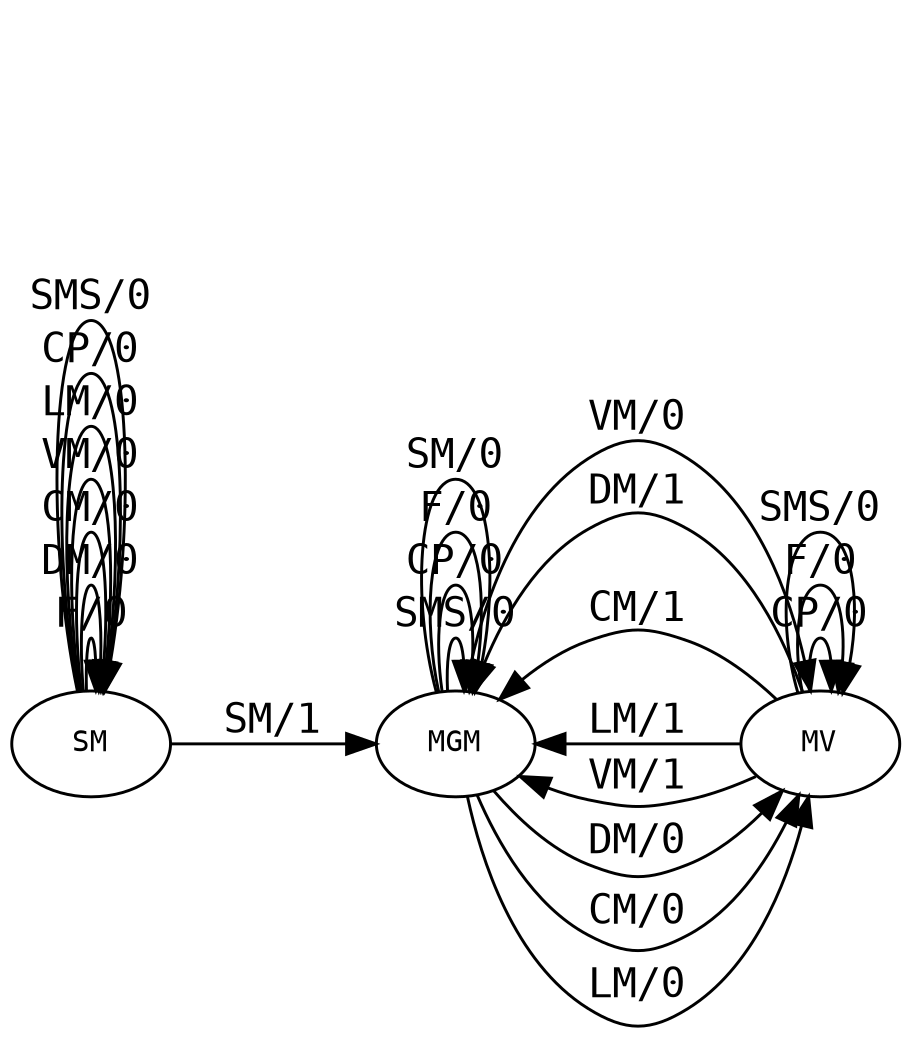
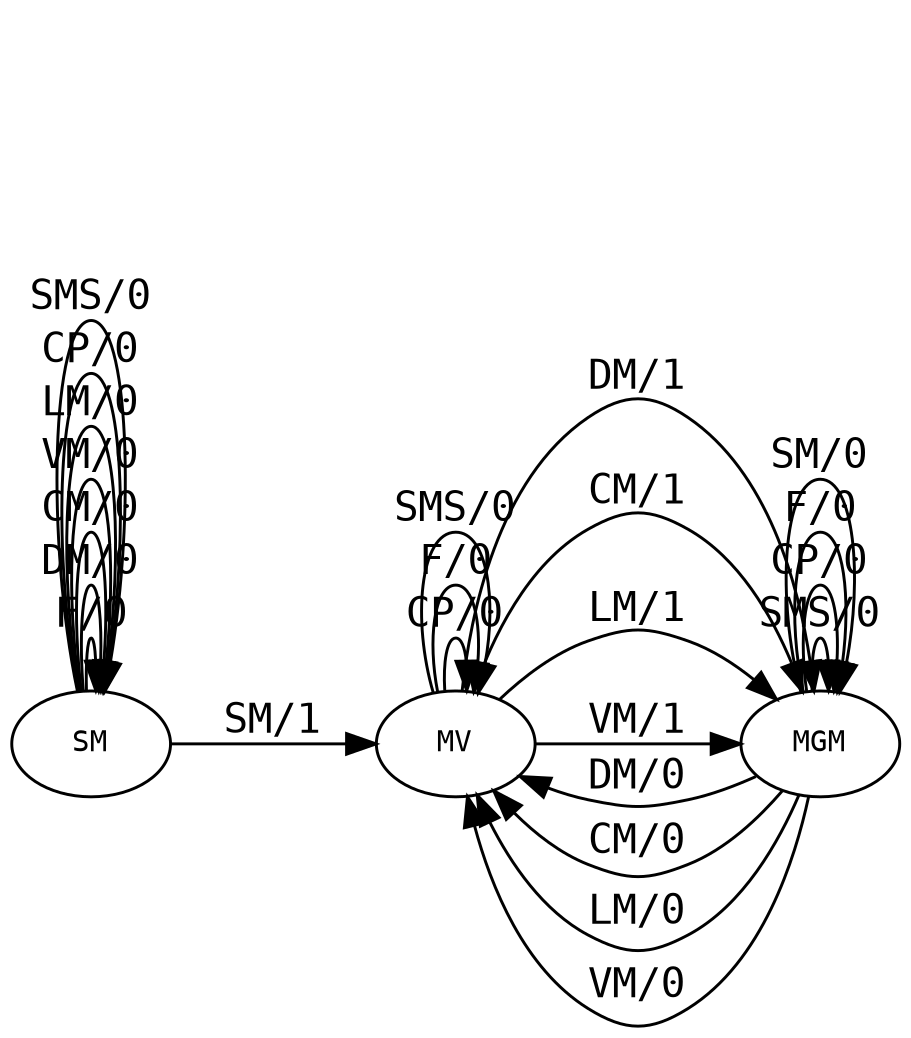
edge "SM" -> "MGM": now "SM" -> "MV"
